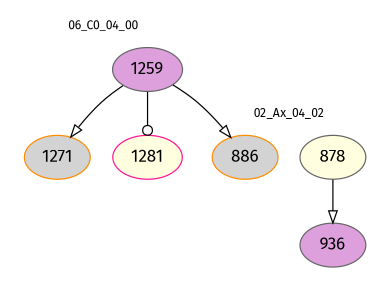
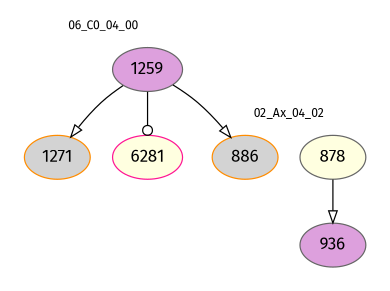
node "1281": label "1281" -> "6281"
